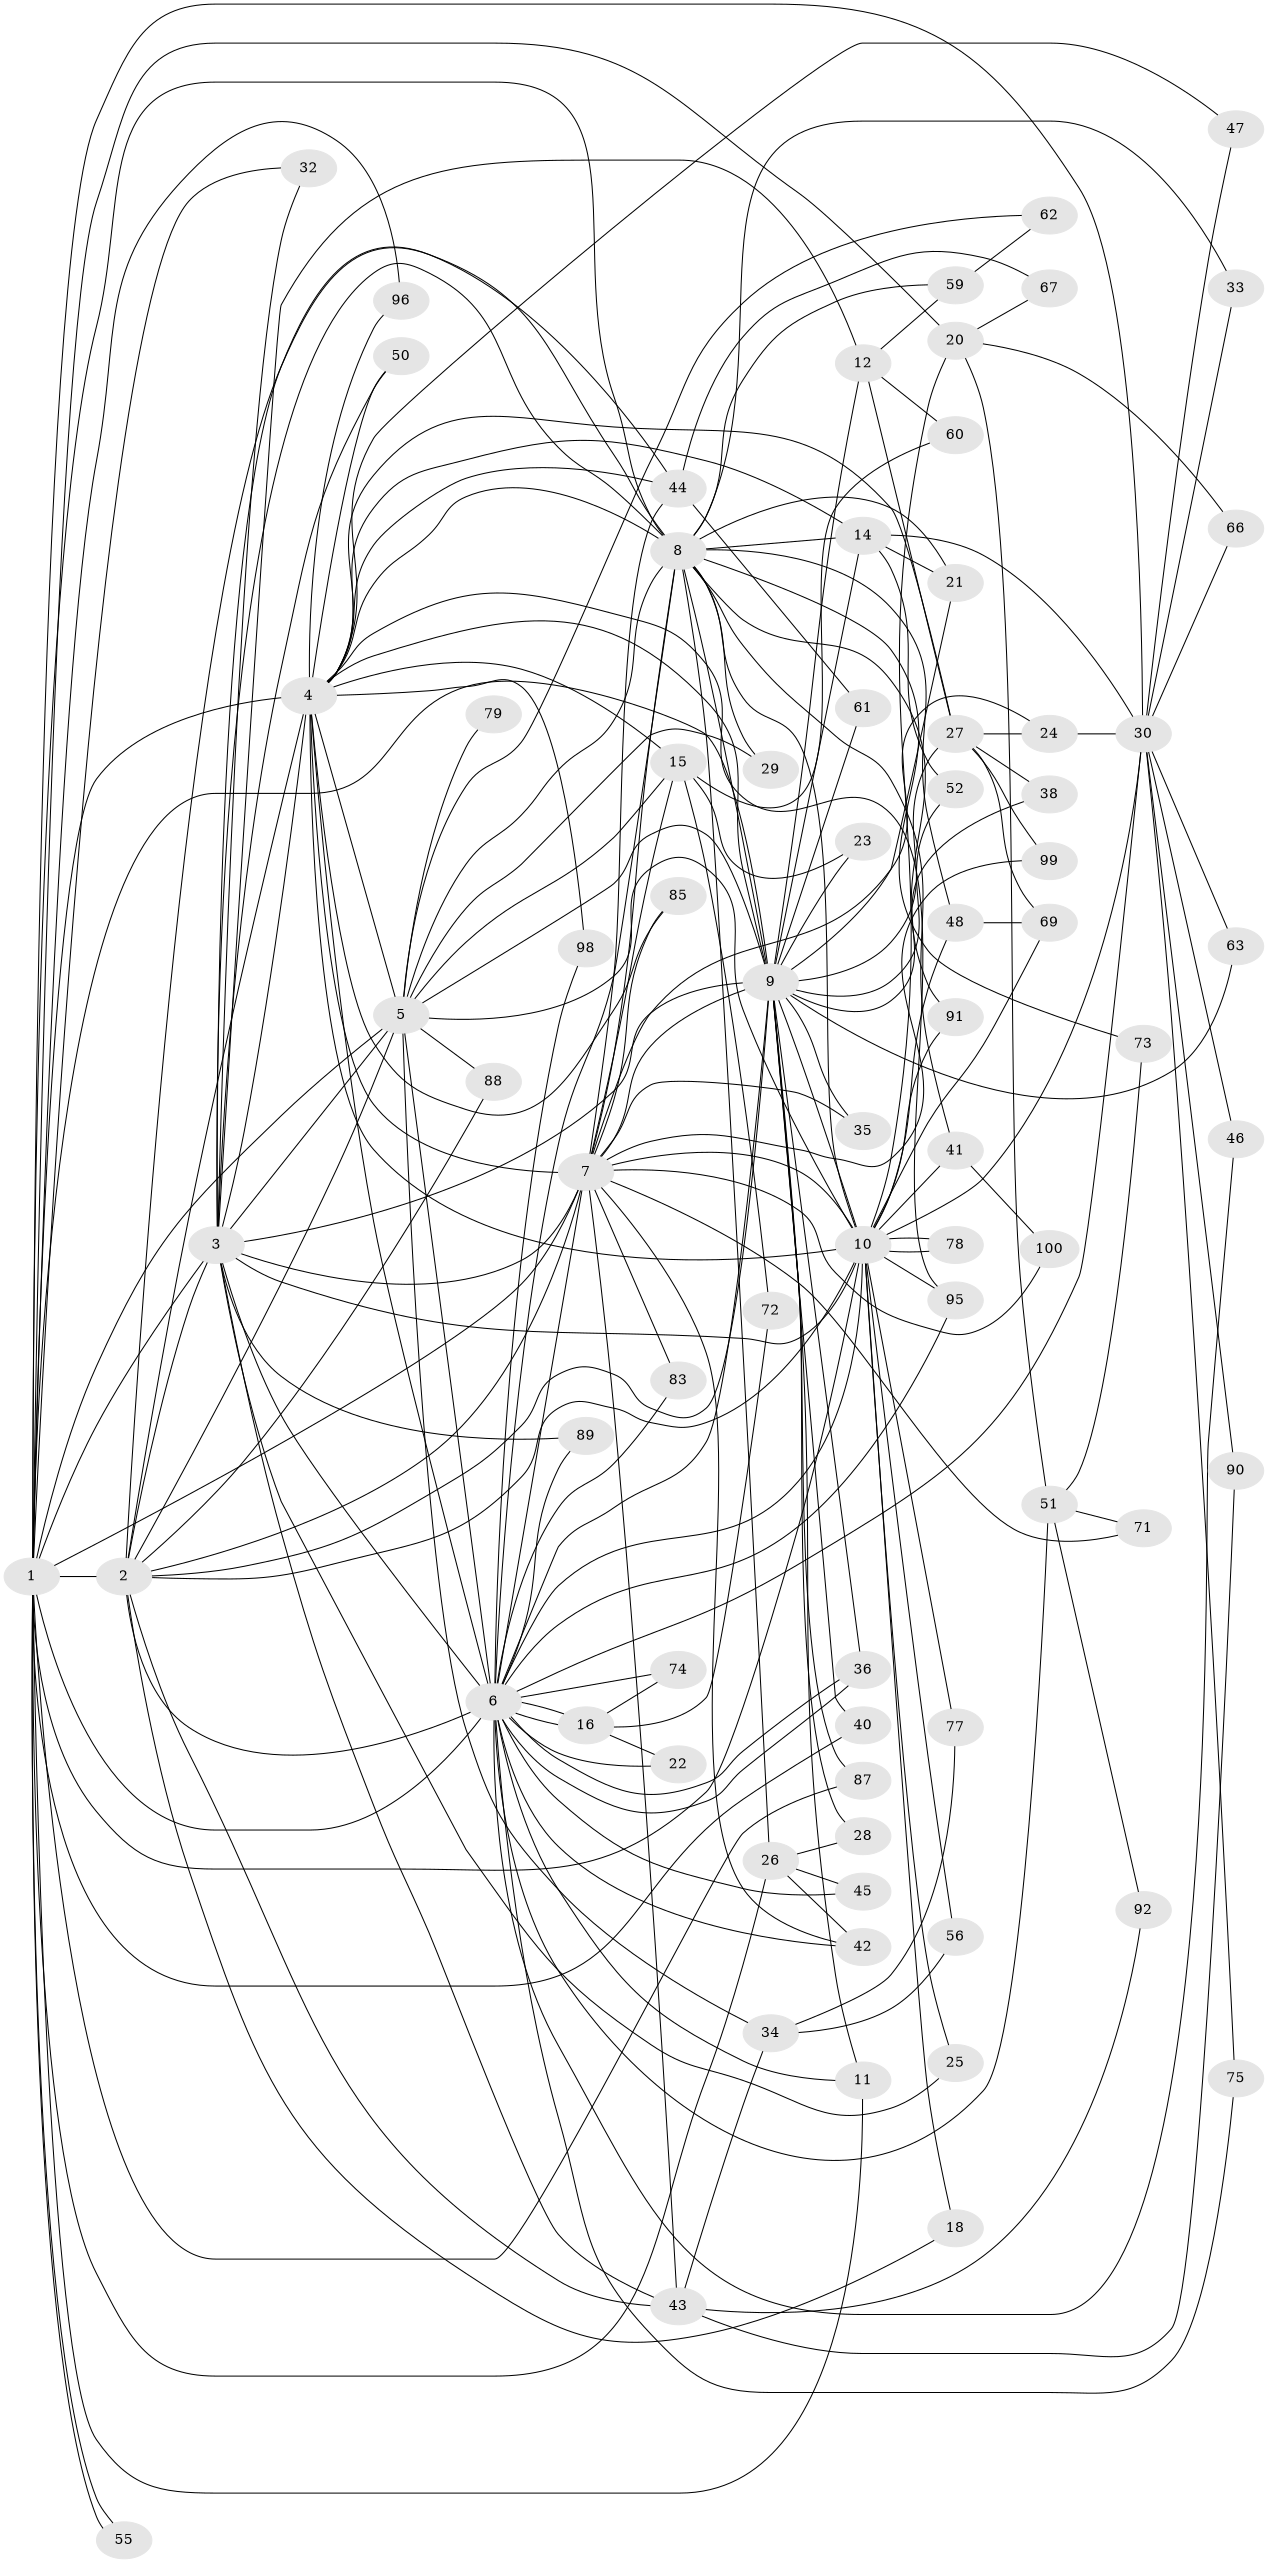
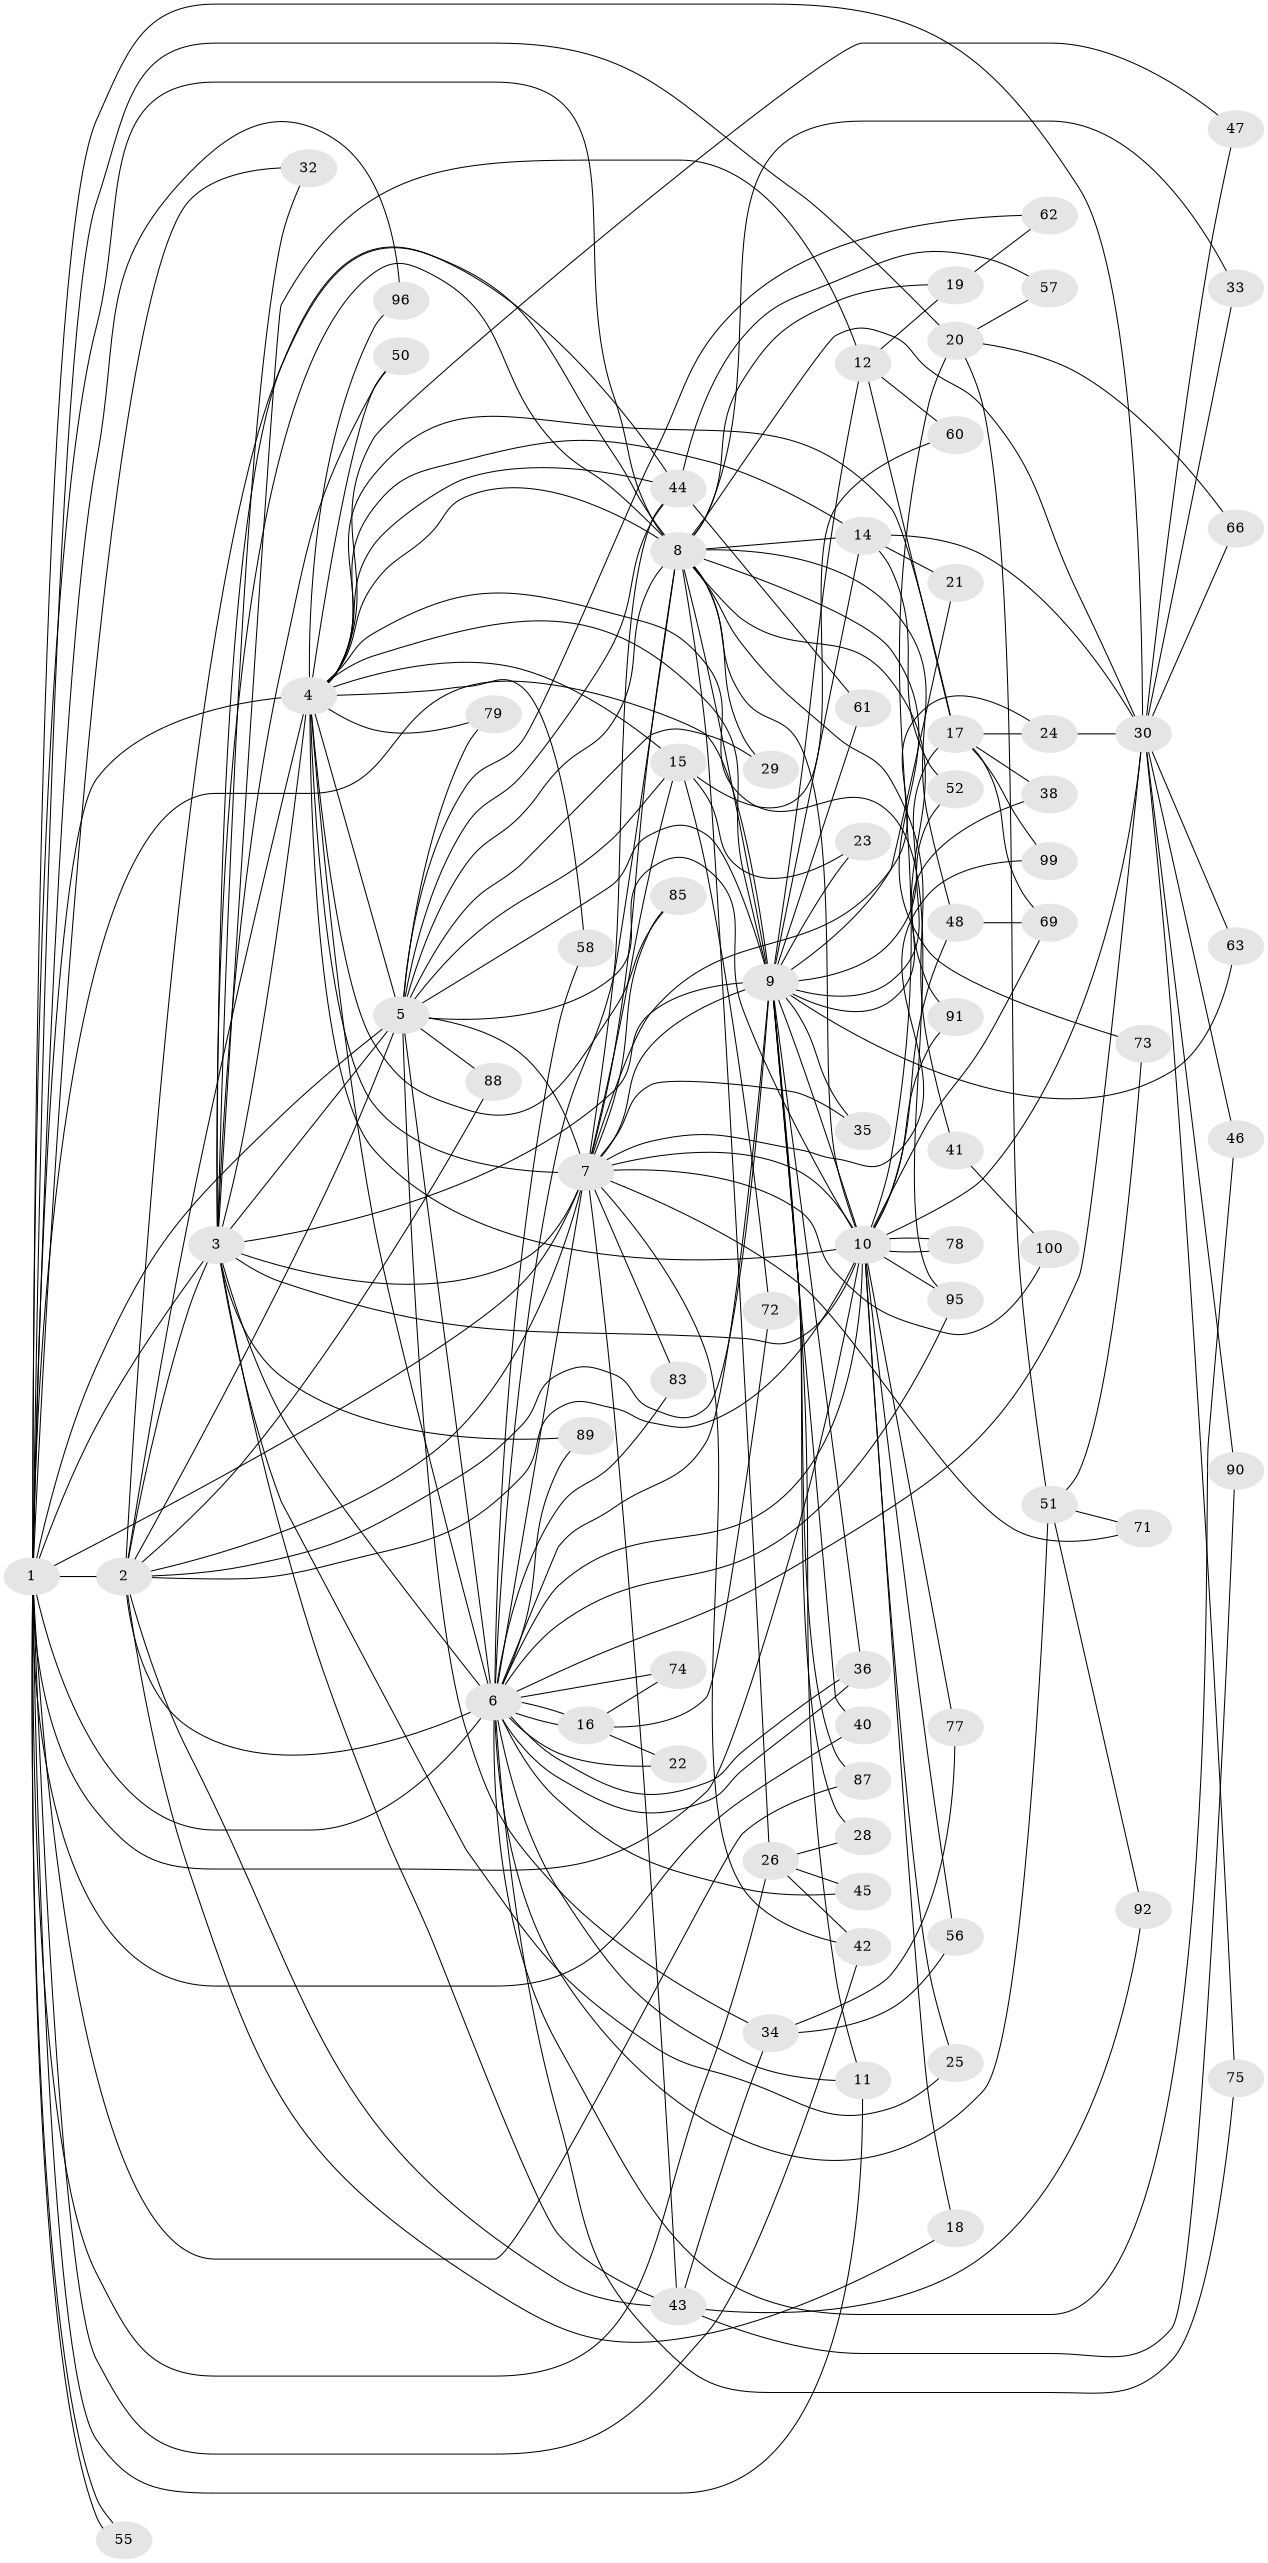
node "59": label "59" -> "19"
node "67": label "67" -> "57"
edge "8" -- "21": now "8" -- "30"
edge "4" -- "79": added
node "27": label "27" -> "17"
edge "44" -- "5": added
node "98": label "98" -> "58"
edge "5" -- "7": added
edge "41" -- "10": removed
edge "6" -- "42": now "1" -- "42"
